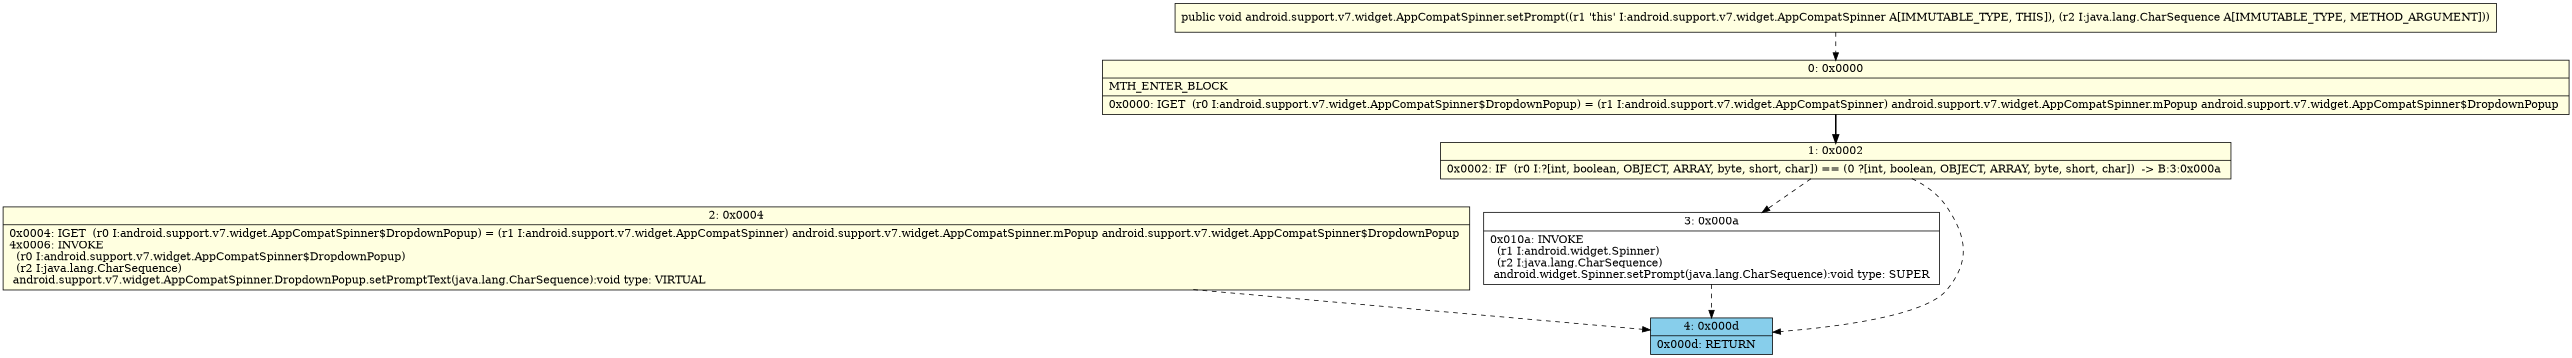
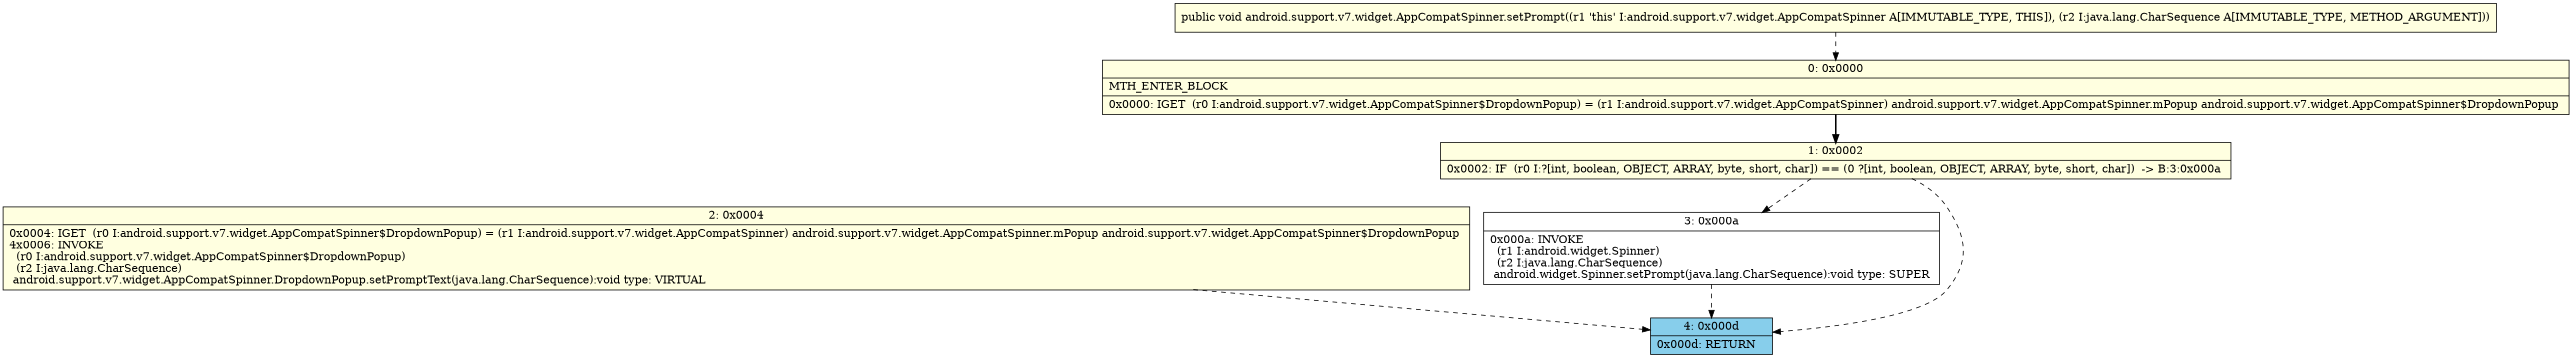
node "3: 0x000a": text "0x010a: INVOKE" -> "0x000a: INVOKE"
